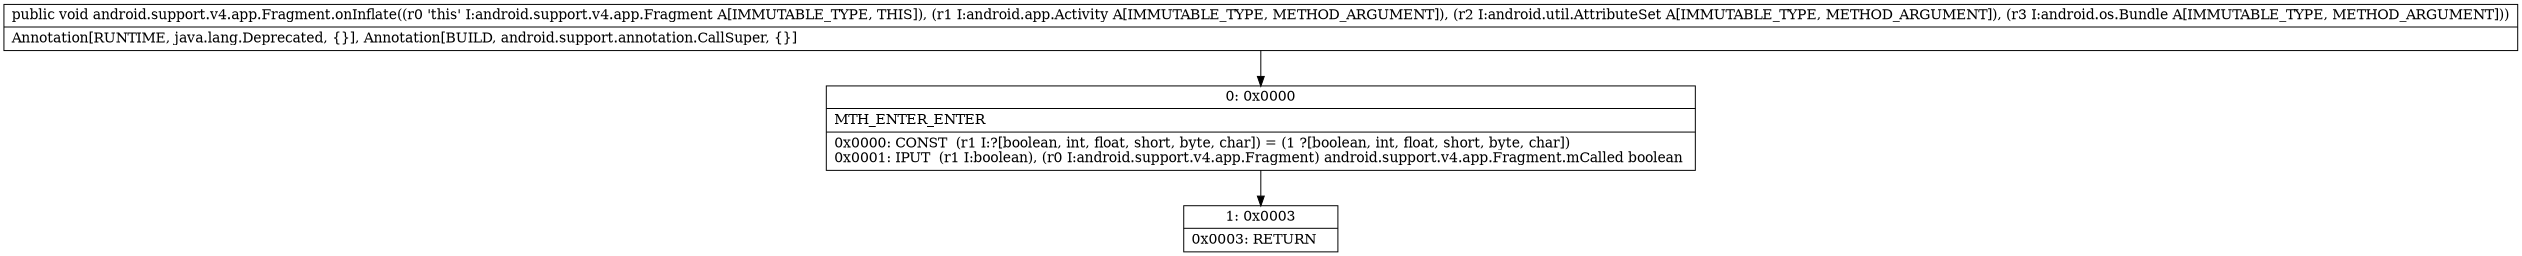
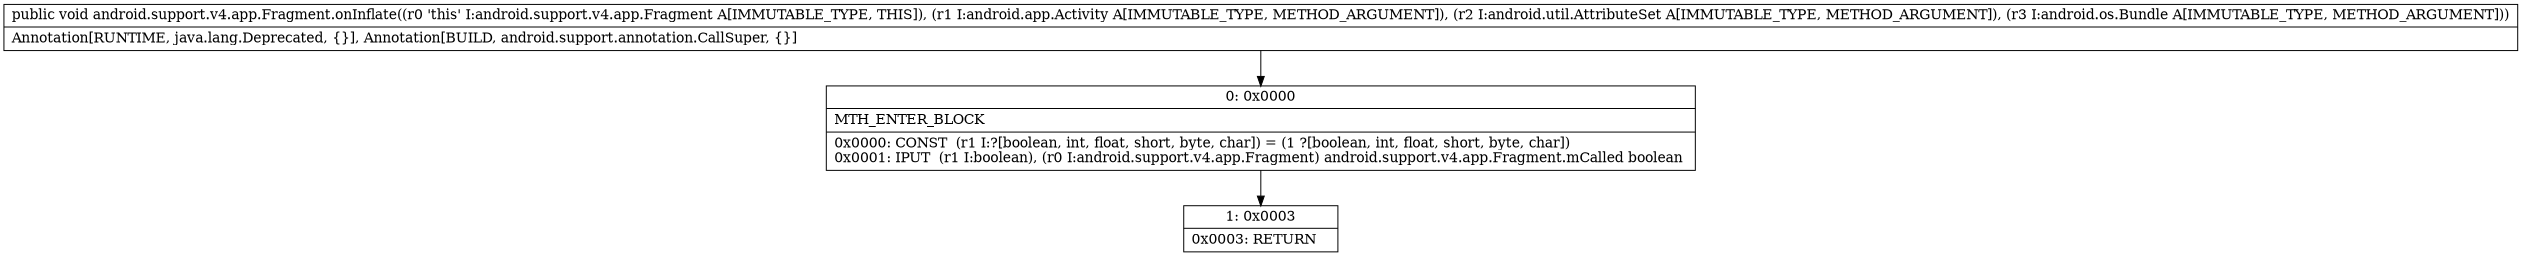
node "0: 0x0000": text "MTH_ENTER_ENTER" -> "MTH_ENTER_BLOCK"
